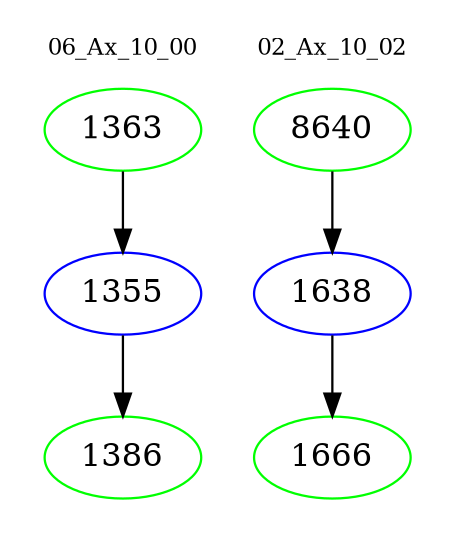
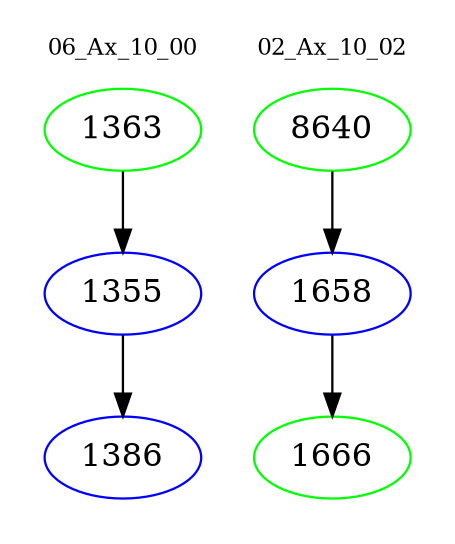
node "1638": label "1638" -> "1658"
node "1386": color green -> blue
